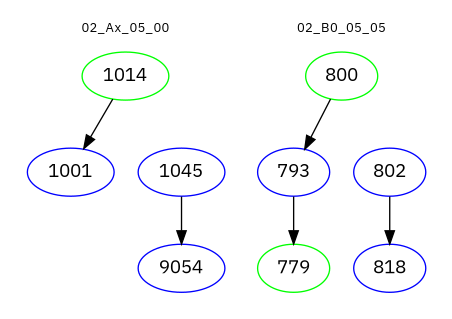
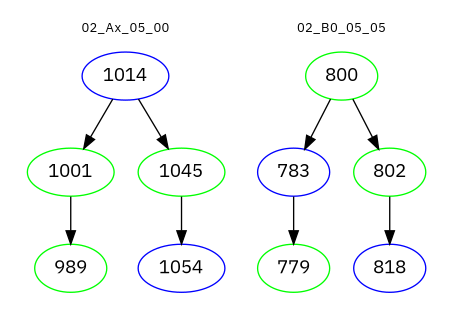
node "1014": color green -> blue
edge "1014" -> "1045": added
edge "800" -> "802": added
node "1001": color blue -> green
node "1045": color blue -> green
node "793": label "793" -> "783"
node "802": color blue -> green
node "989": added
node "9054": label "9054" -> "1054"
